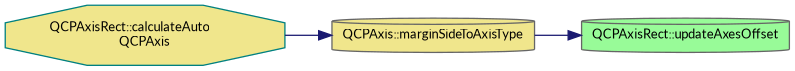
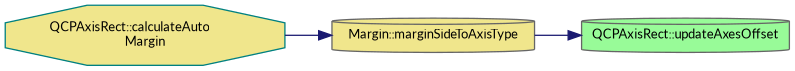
node "QCPAxisRect::calculateAuto QCPAxis": label "QCPAxisRect::calculateAuto QCPAxis" -> "QCPAxisRect::calculateAuto Margin"
node "QCPAxis::marginSideToAxisType": label "QCPAxis::marginSideToAxisType" -> "Margin::marginSideToAxisType"
